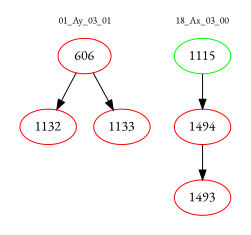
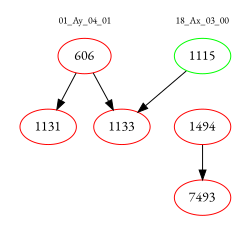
cluster "01_Ay_03_01": label "01_Ay_03_01" -> "01_Ay_04_01"
edge "1115" -> "1494": now "1115" -> "1133"
node "1132": label "1132" -> "1131"
node "1493": label "1493" -> "7493"
